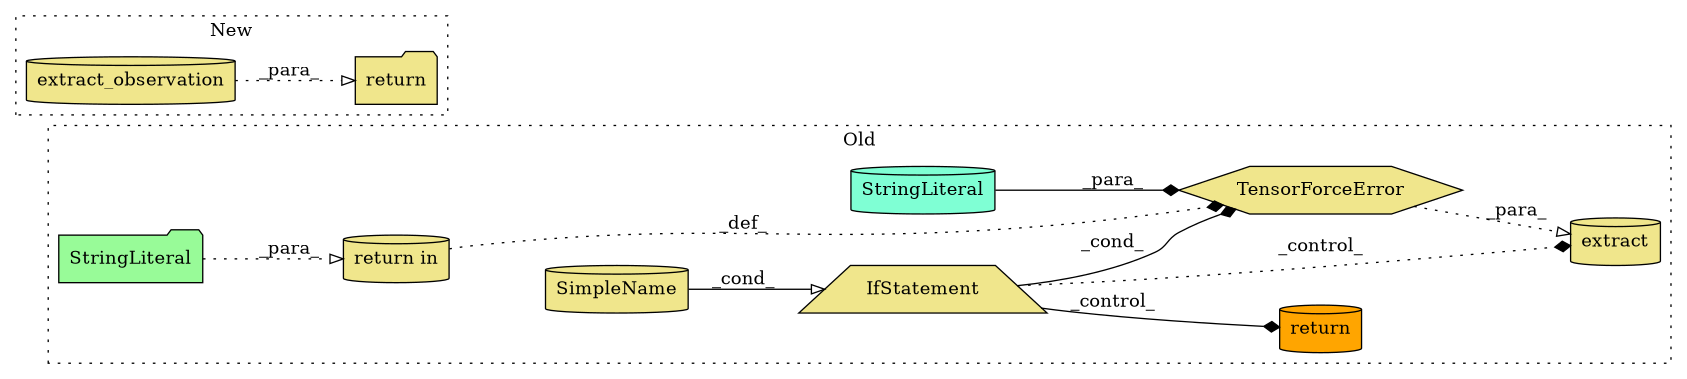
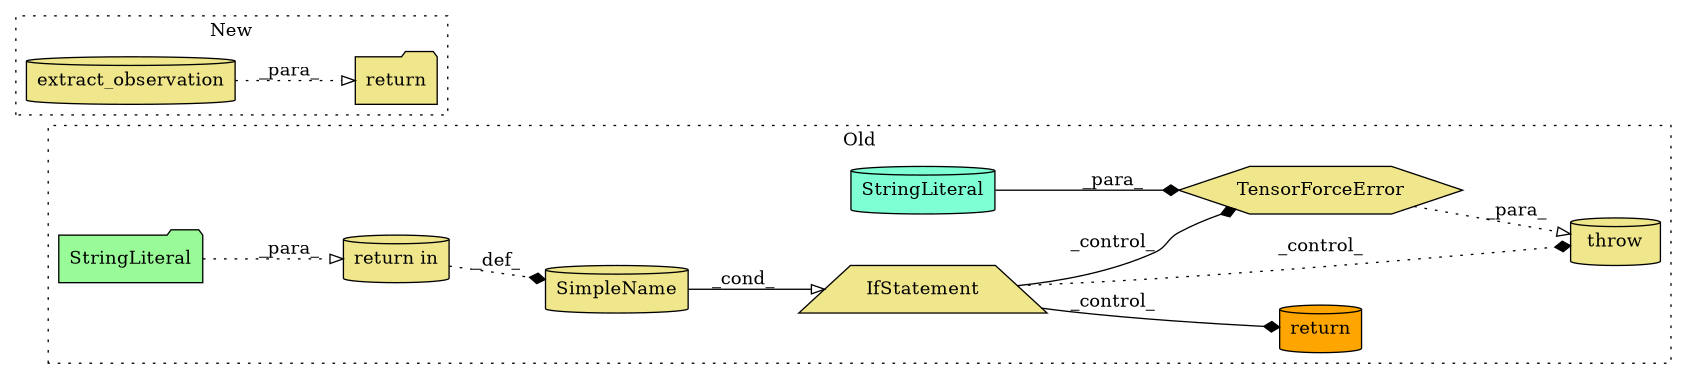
edge "return in" -> "TensorForceError": now "return in" -> "SimpleName"
edge "IfStatement" -> "TensorForceError": label "_cond_" -> "_control_"
node "extract": label "extract" -> "throw"
